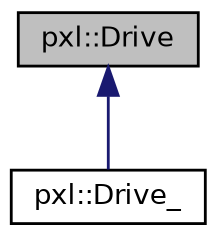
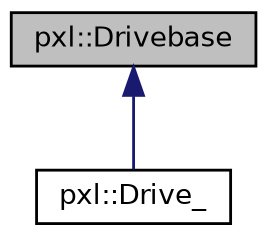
node "pxl::Drive": label "pxl::Drive" -> "pxl::Drivebase"
